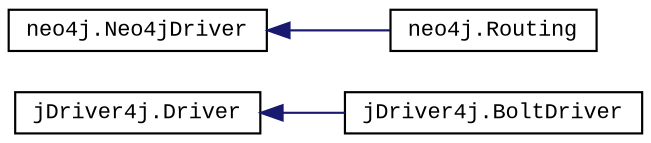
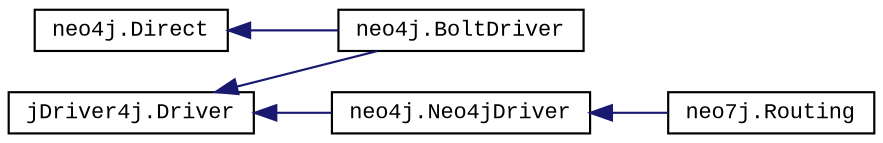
node "neo4j.Direct": added
node "neo4j.Routing": label "neo4j.Routing" -> "neo7j.Routing"
edge "neo4j.Neo4jDriver" -> "jDriver4j.Driver": added
node "jDriver4j.BoltDriver": label "jDriver4j.BoltDriver" -> "neo4j.BoltDriver"
